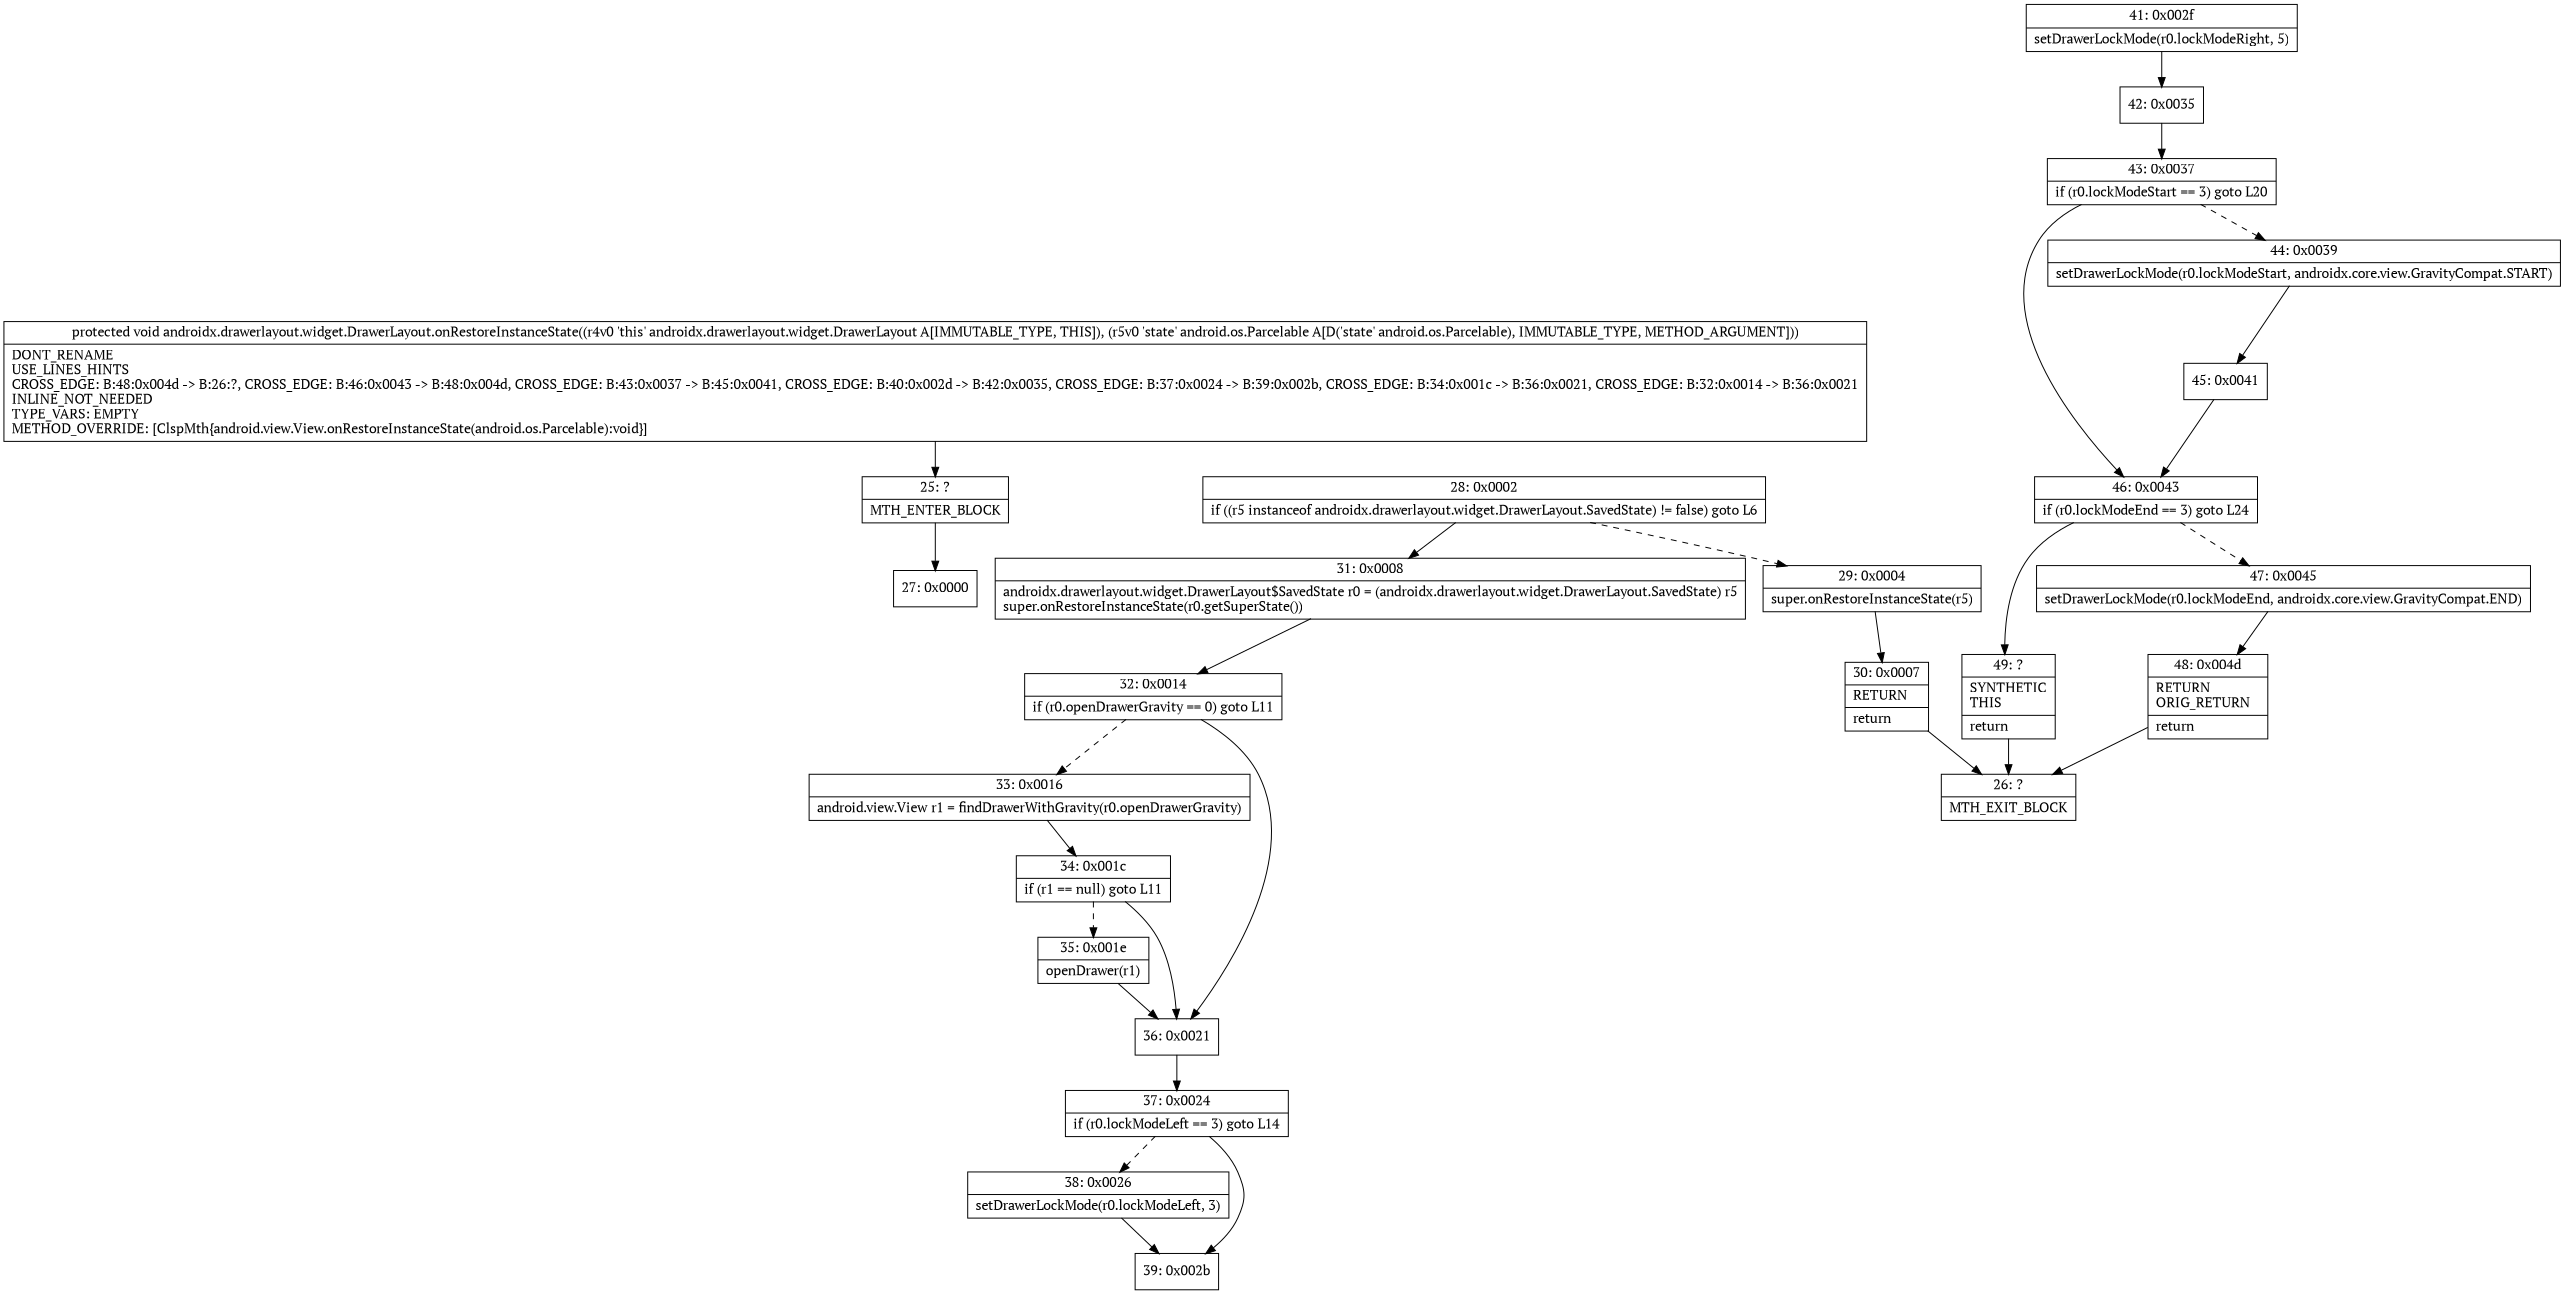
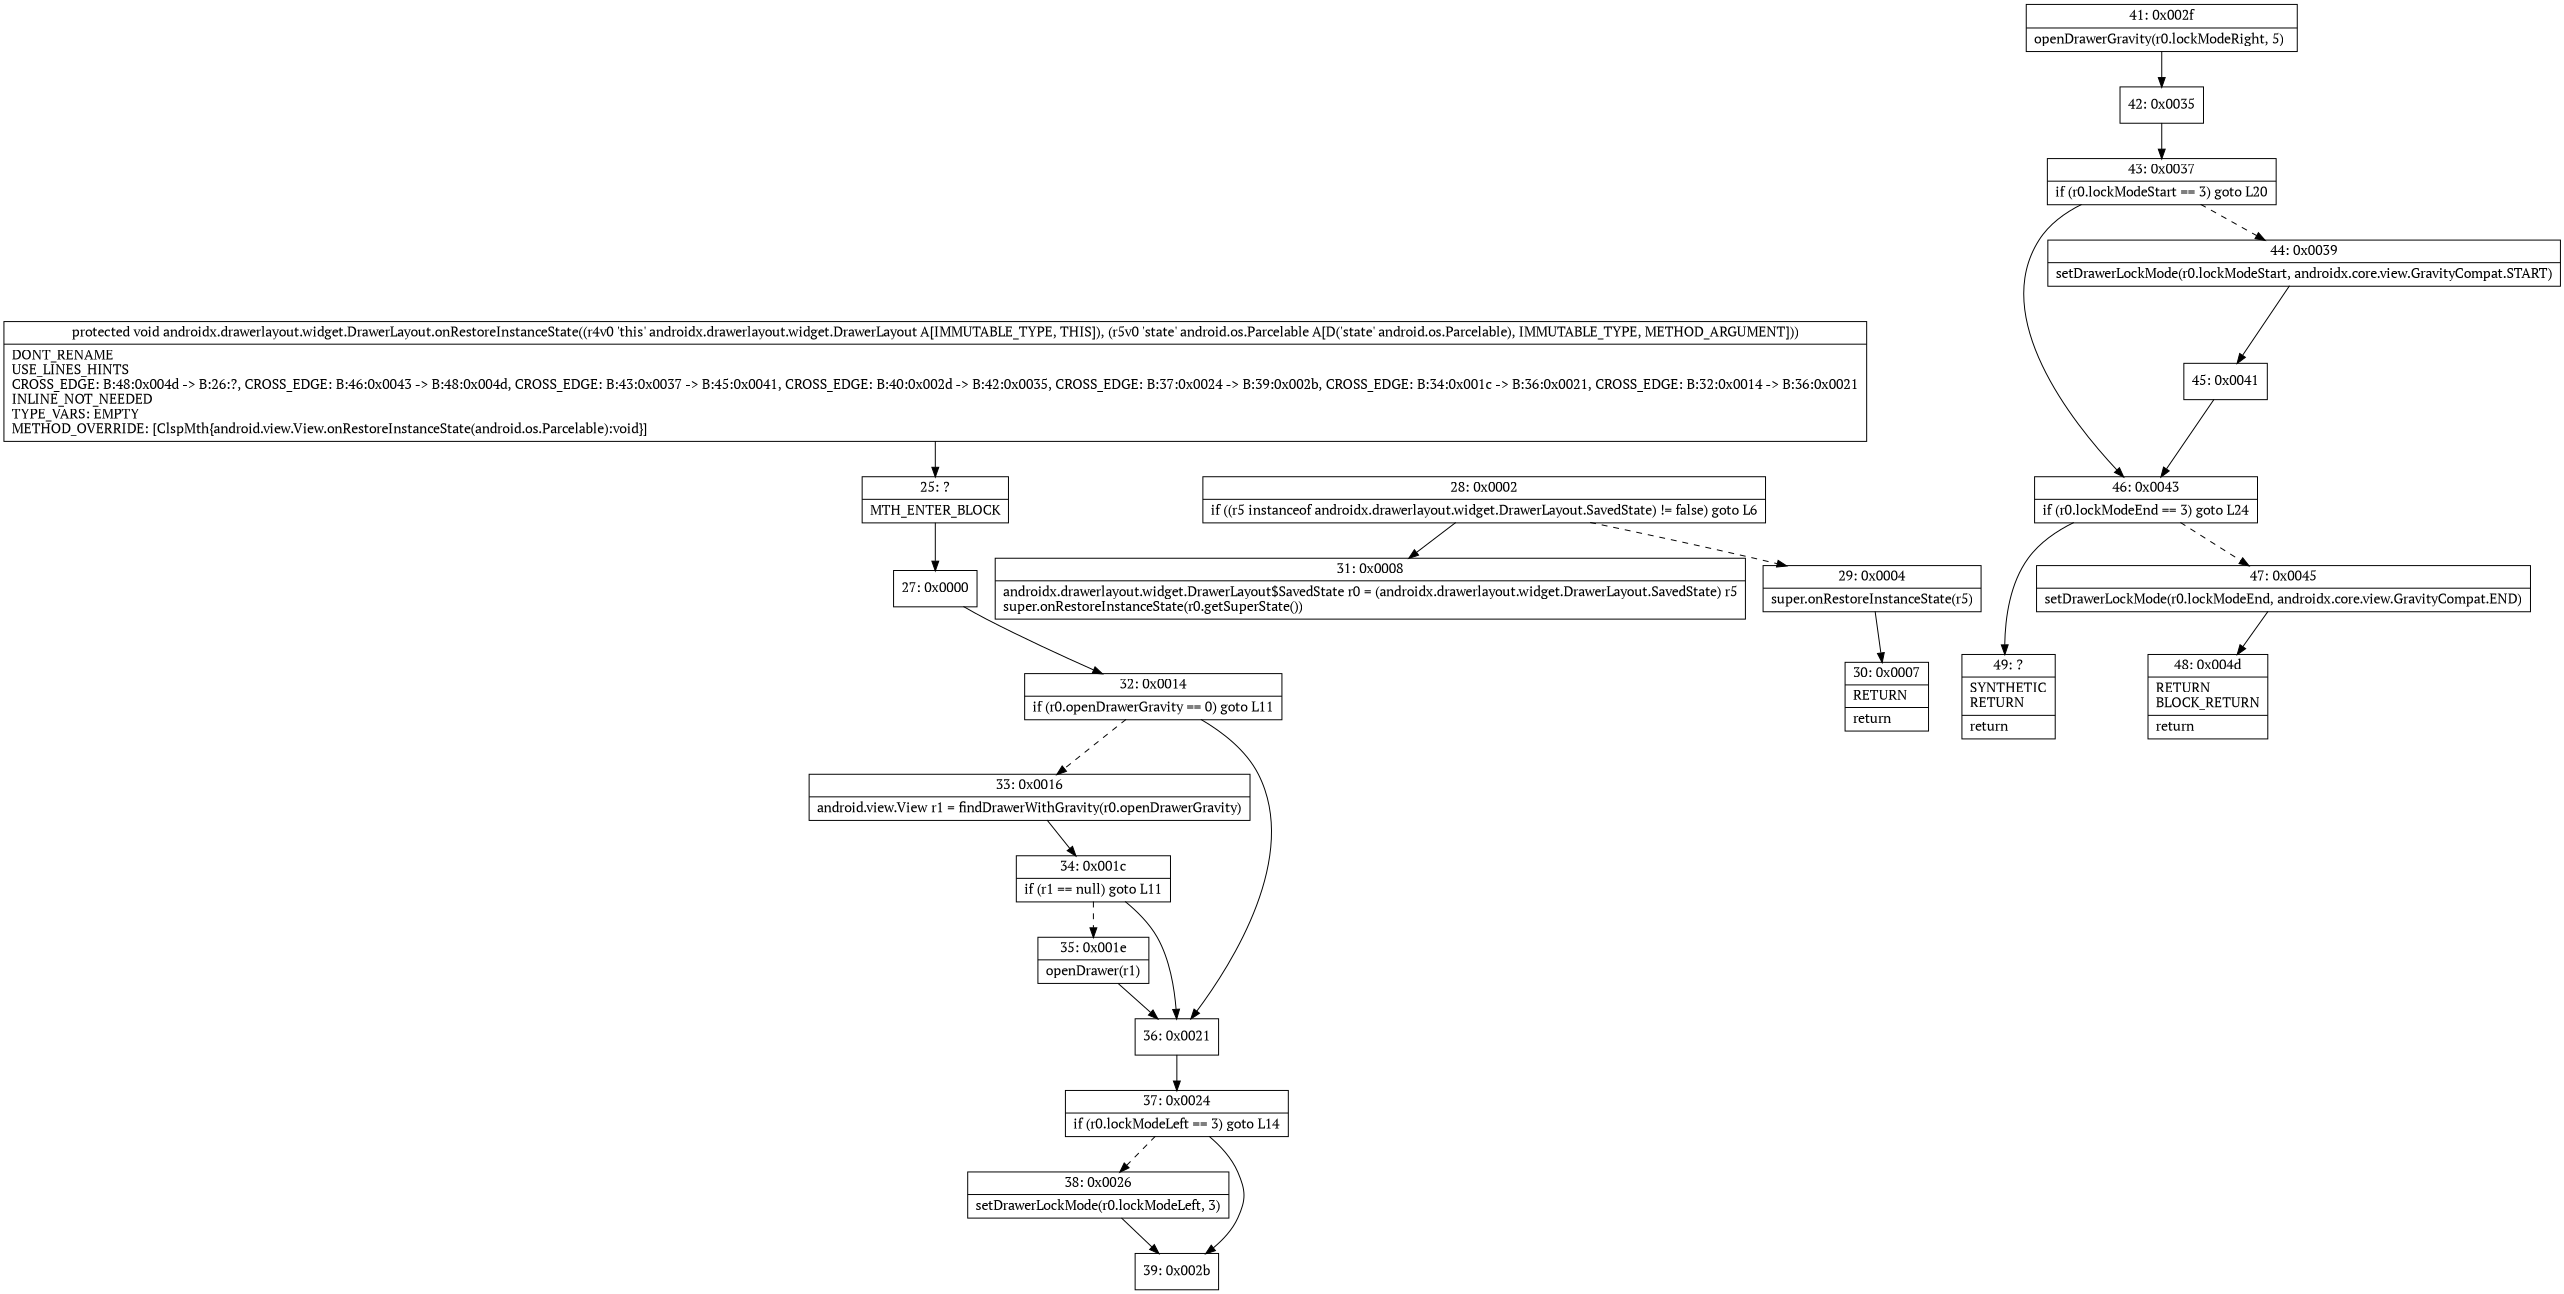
node "41: 0x002f": text "setDrawerLockMode(r0.lockModeRight, 5)" -> "openDrawerGravity(r0.lockModeRight, 5)"
edge "31: 0x0008" -> "32: 0x0014": now "27: 0x0000" -> "32: 0x0014"
node "49: ?": text "THIS" -> "RETURN"
node "48: 0x004d": text "ORIG_RETURN" -> "BLOCK_RETURN"
node "26: ?": removed
